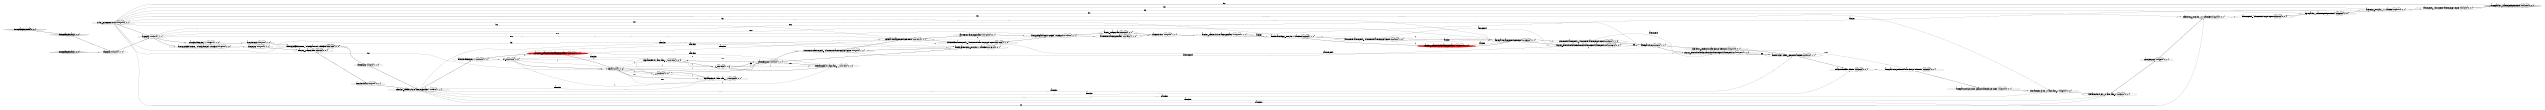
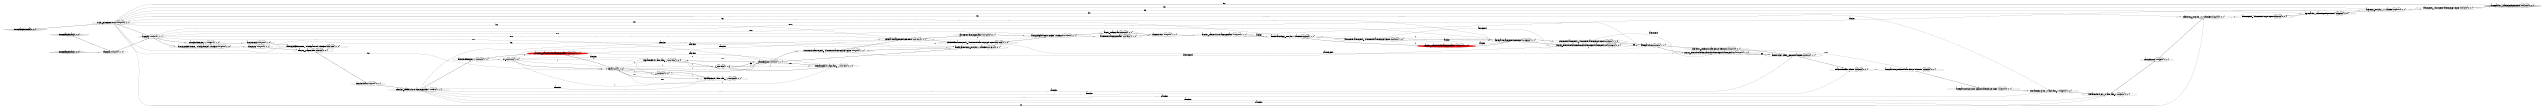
edge "slaveJetty.stop()@@@4@@@['1', '1', '1']" -> "assertEquals(null,cmp)@@@27@@@['1', '1', '1']": label "nDocs" -> "version"
edge "doTestReplicateAfterCoreReload['0', '0', '1']" -> "doTestReplicateAfterStartup['0', '1', '0']": now "doTestReplicateAfterCoreReload['0', '0', '1']" -> "int docs = TEST_NIGHTLY? 200000: 0@@@3@@@['0', '0', '1']"
edge "slaveJetty.stop()@@@4@@@['1', '1', '1']" -> "masterClient.commit()@@@14@@@['1', '1', '1']": added, label "nDocs"
node "masterJetty.stop()@@@8@@@['1', '1', '0']": removed
